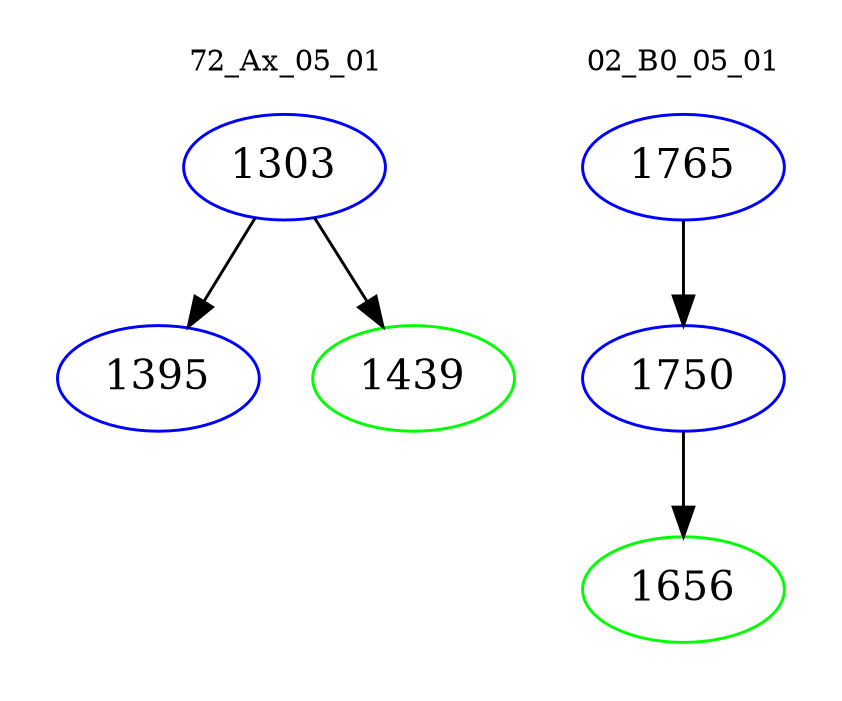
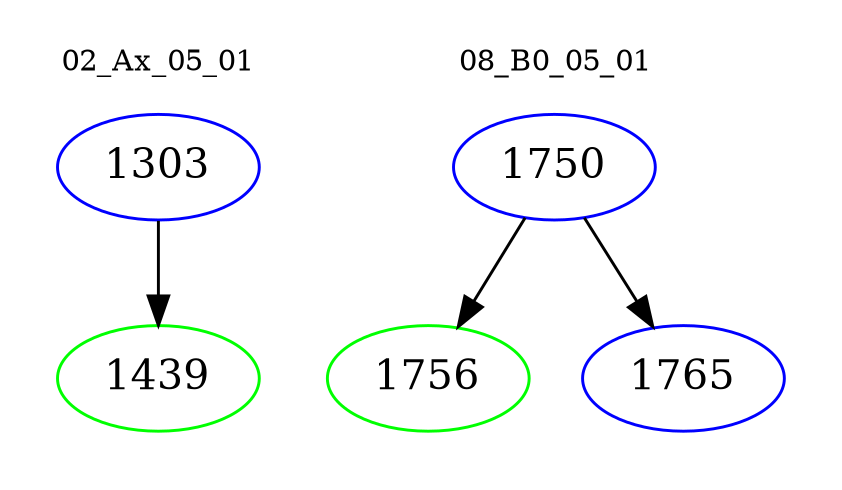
cluster "72_Ax_05_01": label "72_Ax_05_01" -> "02_Ax_05_01"
cluster "02_B0_05_01": label "02_B0_05_01" -> "08_B0_05_01"
edge "1765" -> "1750": reversed
node "1395": removed
node "1656": label "1656" -> "1756"
